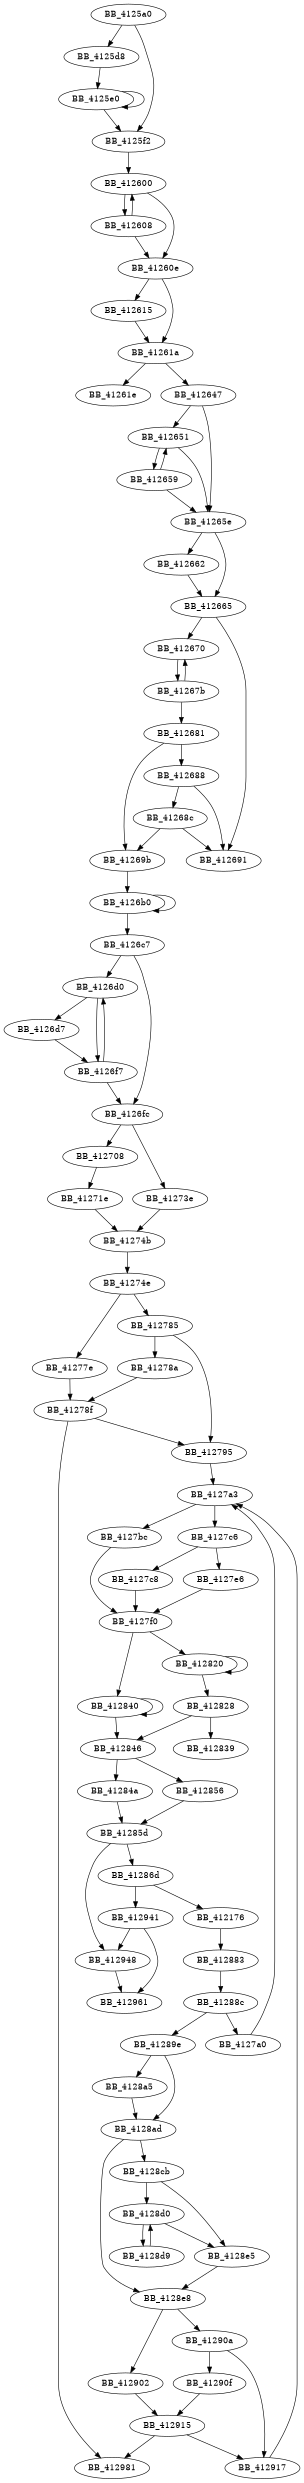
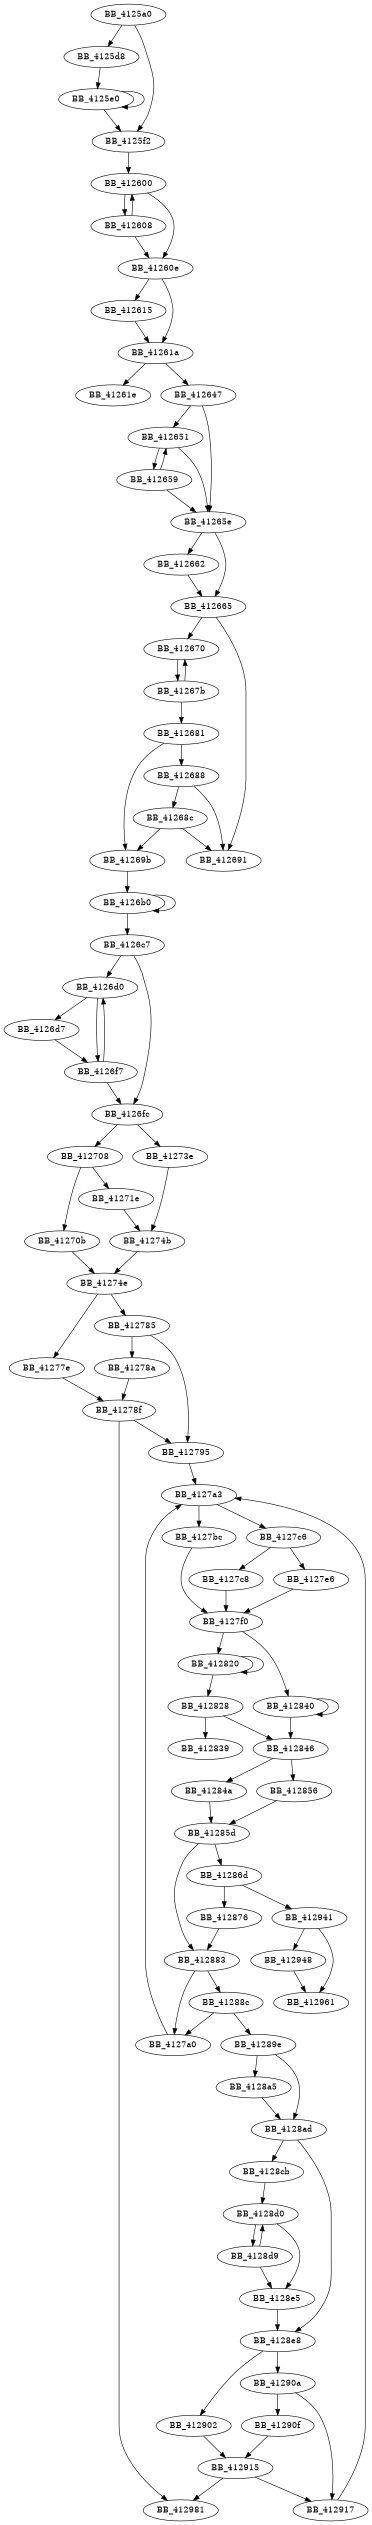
node "BB_41270b": added
edge "BB_41285d" -> "BB_412948": now "BB_41285d" -> "BB_412883"
node "BB_412176": label "BB_412176" -> "BB_412876"
edge "BB_412883" -> "BB_4127a0": added
edge "BB_4128cb" -> "BB_4128e5": now "BB_4128d9" -> "BB_4128e5"
